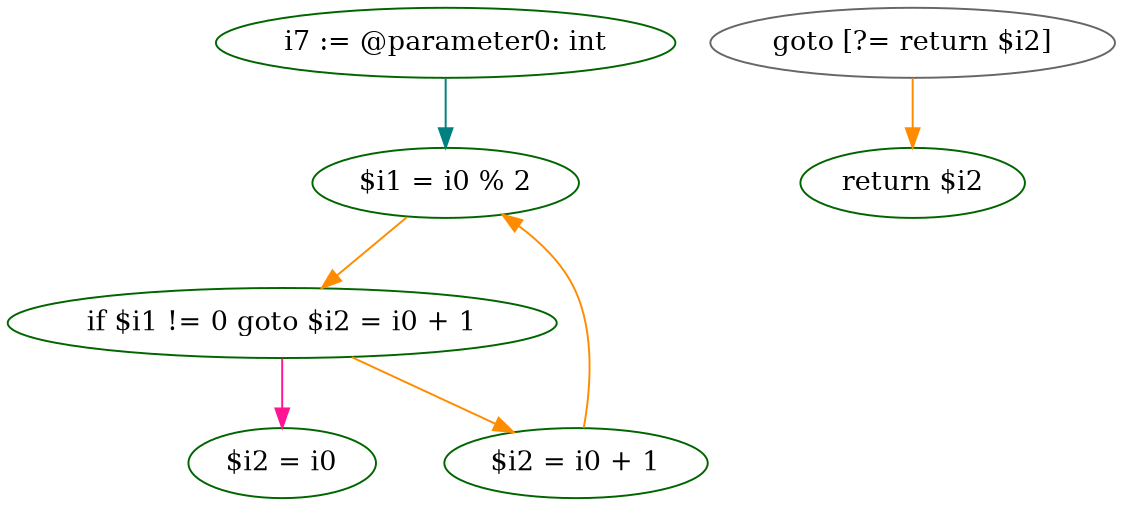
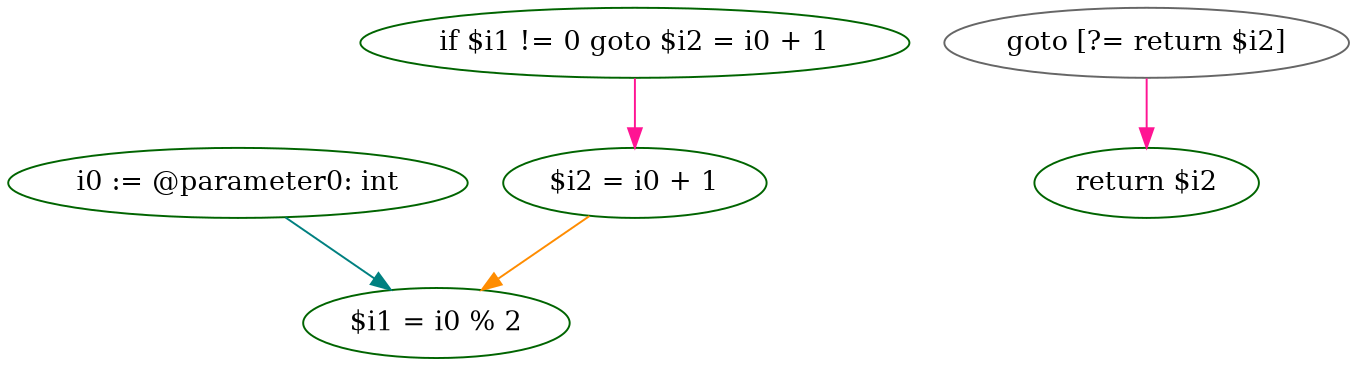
node "i7 := @parameter0: int": label "i7 := @parameter0: int" -> "i0 := @parameter0: int"
edge "goto [?= return $i2]" -> "return $i2": color darkorange -> deeppink
edge "$i1 = i0 % 2" -> "if $i1 != 0 goto $i2 = i0 + 1": removed
edge "if $i1 != 0 goto $i2 = i0 + 1" -> "$i2 = i0 + 1": color darkorange -> deeppink
node "$i2 = i0": removed
